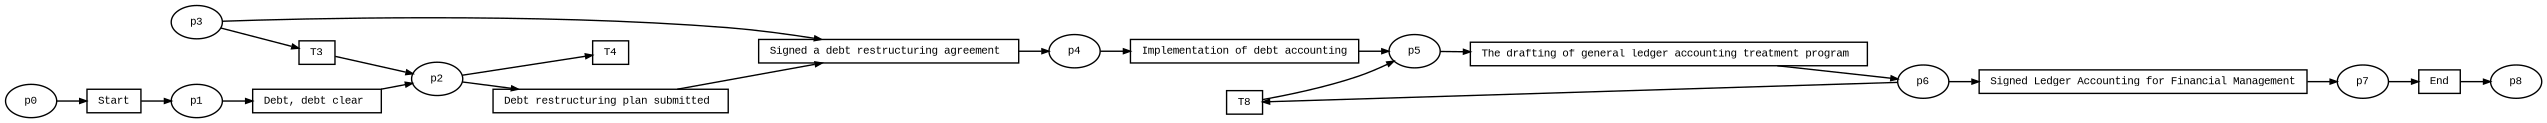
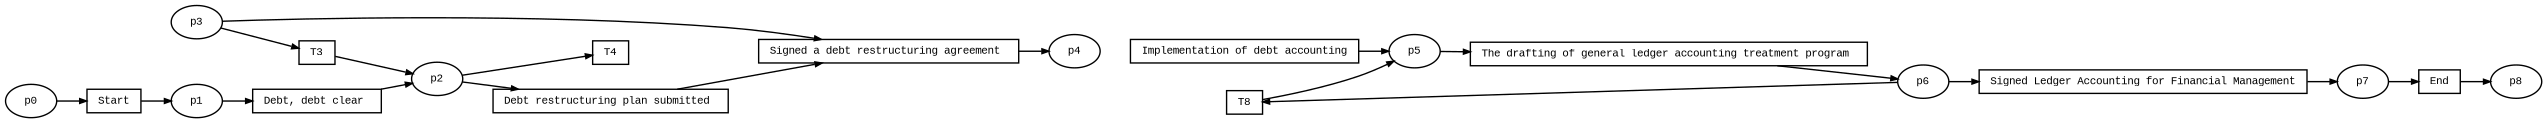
edge "p4" -> "Implementation of debt accounting": removed
